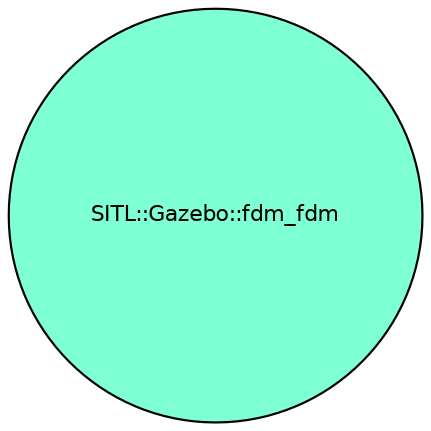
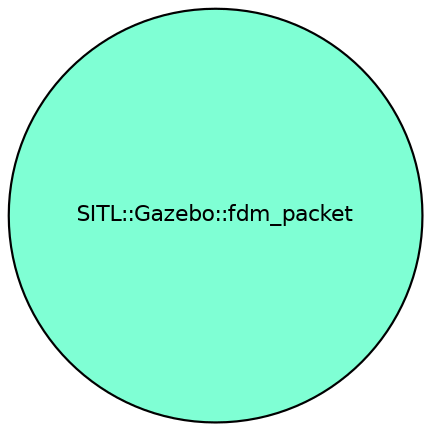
node "SITL::Gazebo::fdm_fdm": label "SITL::Gazebo::fdm_fdm" -> "SITL::Gazebo::fdm_packet"
